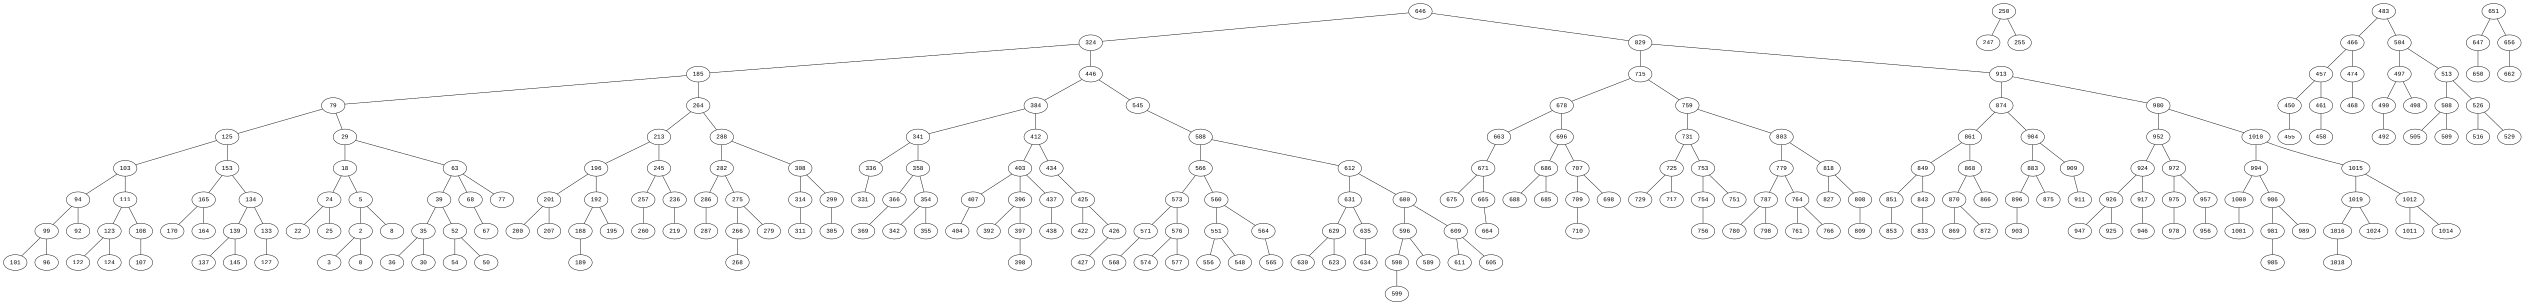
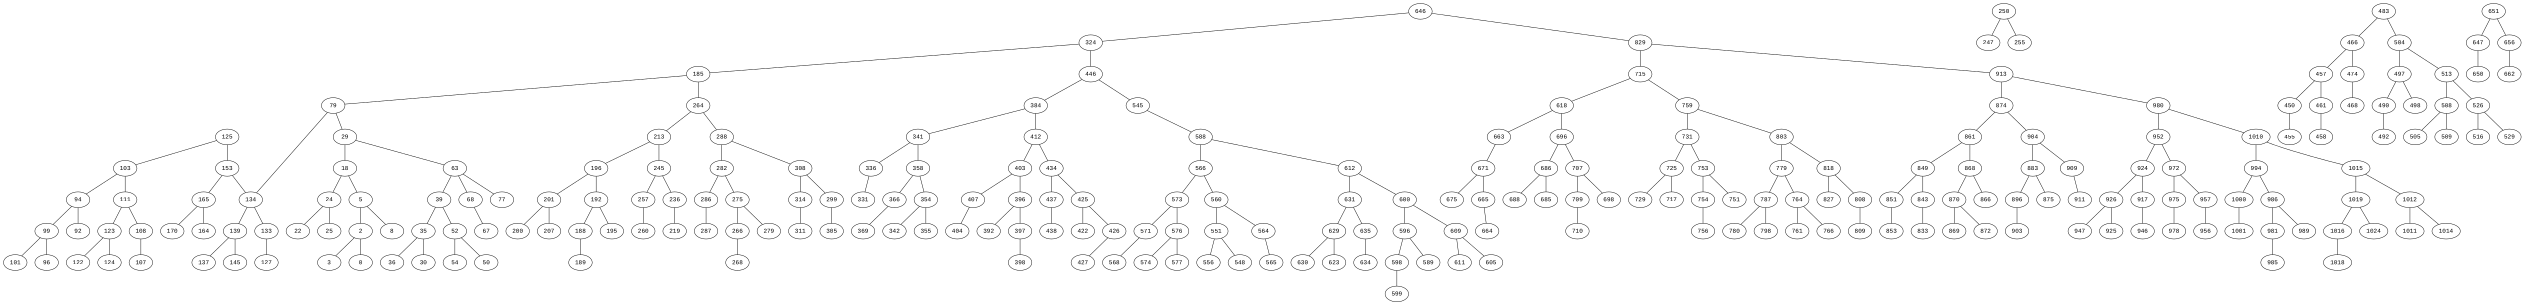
node "678": label "678" -> "618"
edge "79" -- "125": now "79" -- "134"
edge "403" -- "437": now "434" -- "437"
